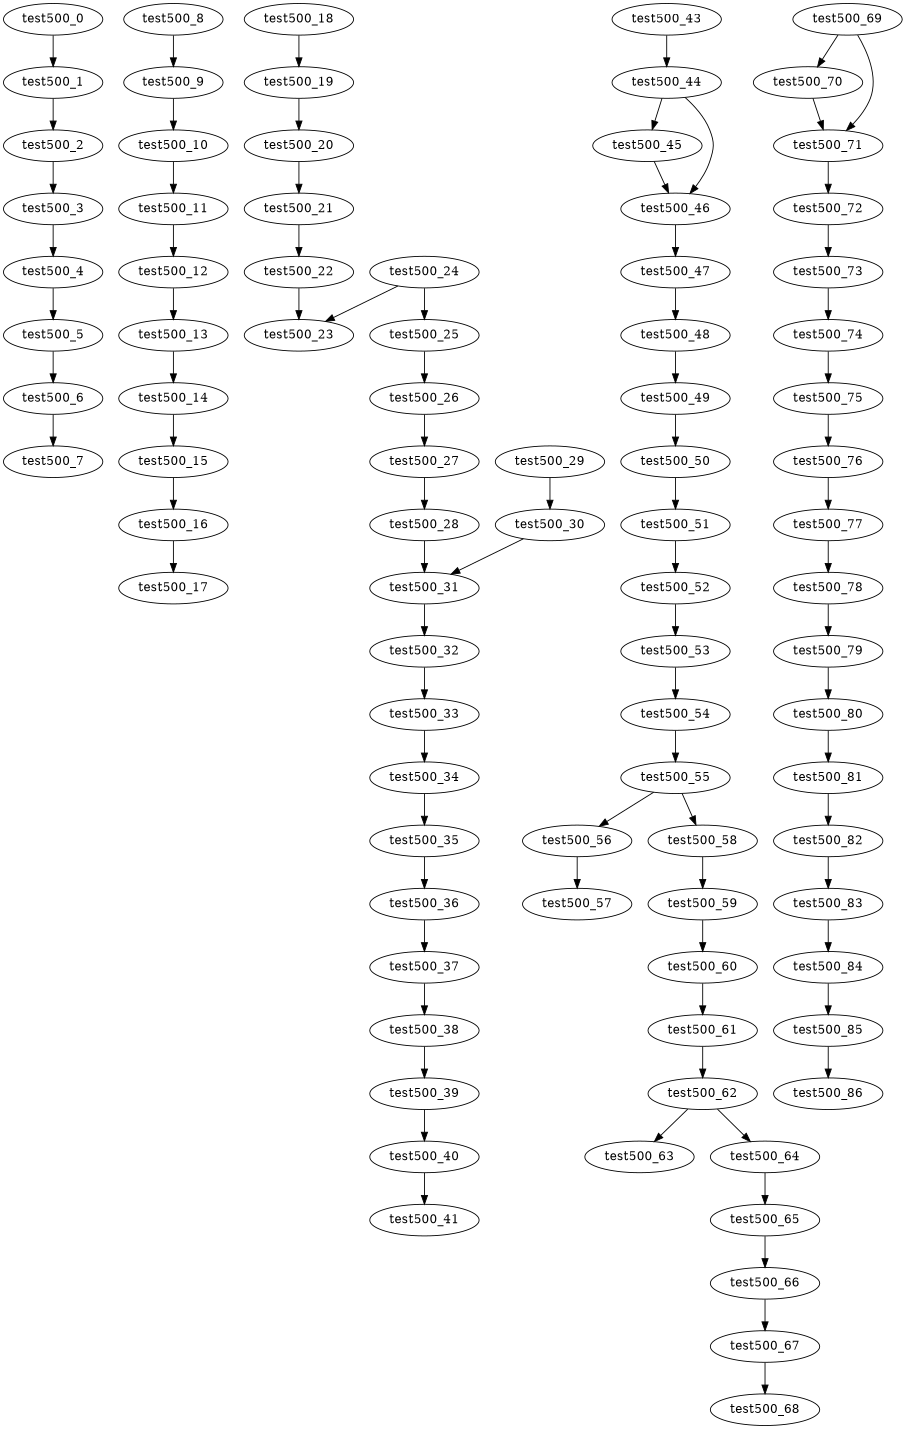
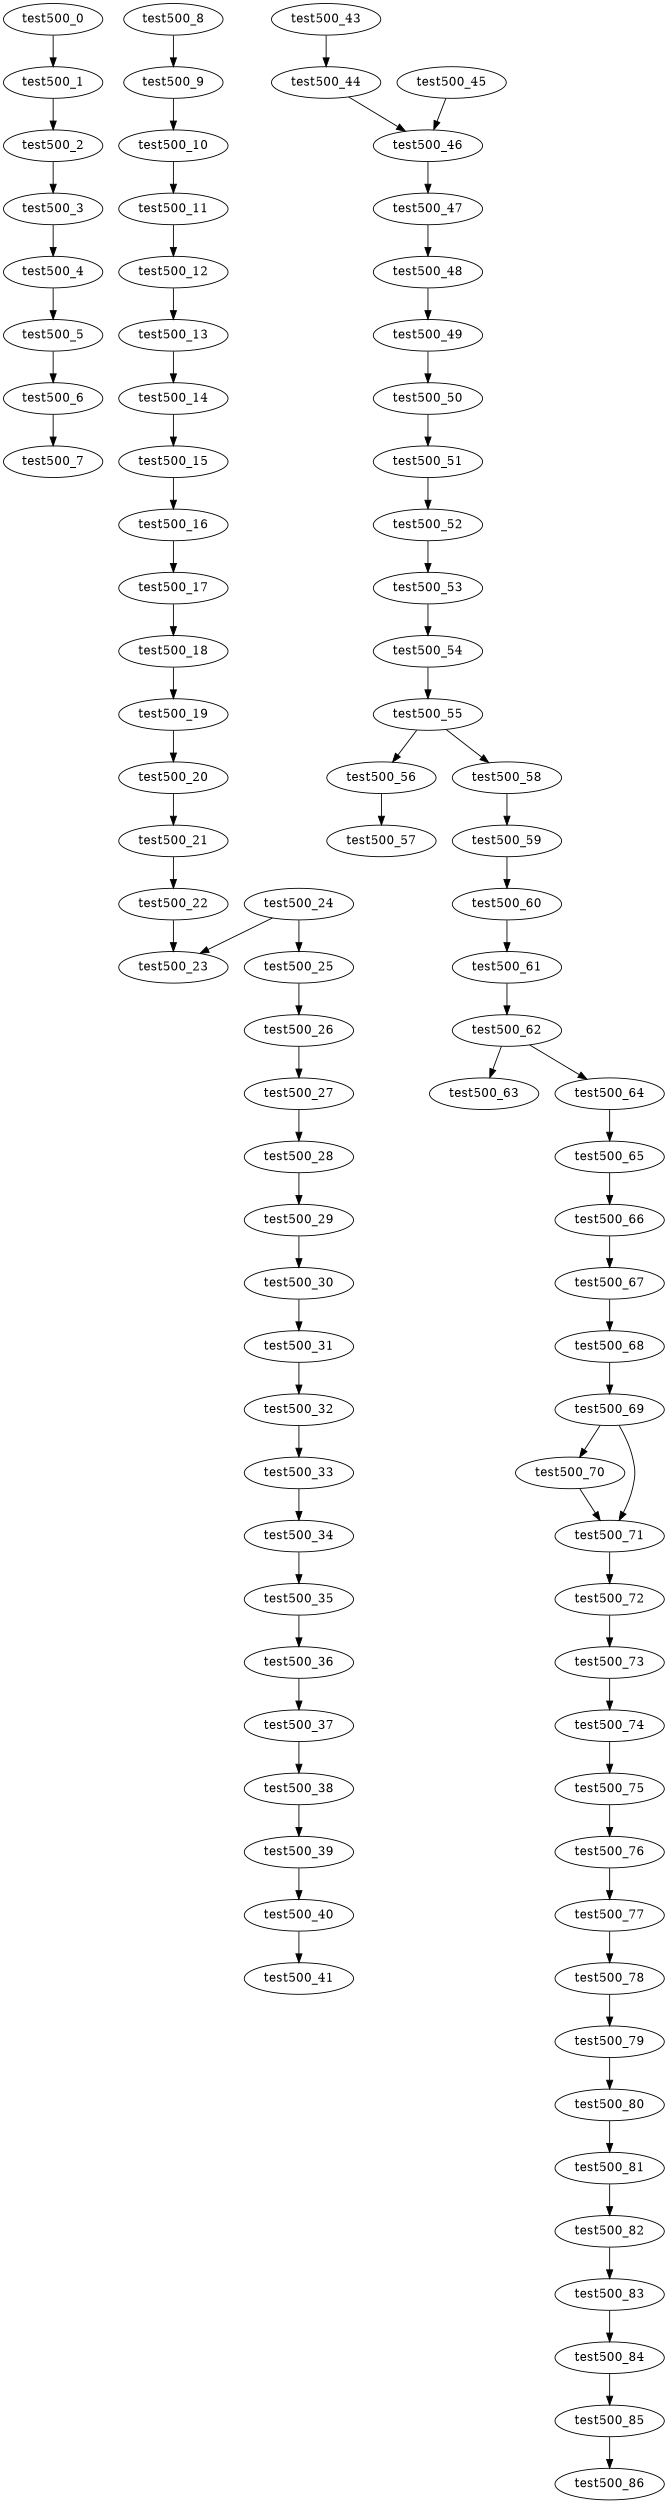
edge "test500_44" -> "test500_45": removed
edge "test500_28" -> "test500_31": now "test500_28" -> "test500_29"
edge "test500_17" -> "test500_18": added
edge "test500_68" -> "test500_69": added
